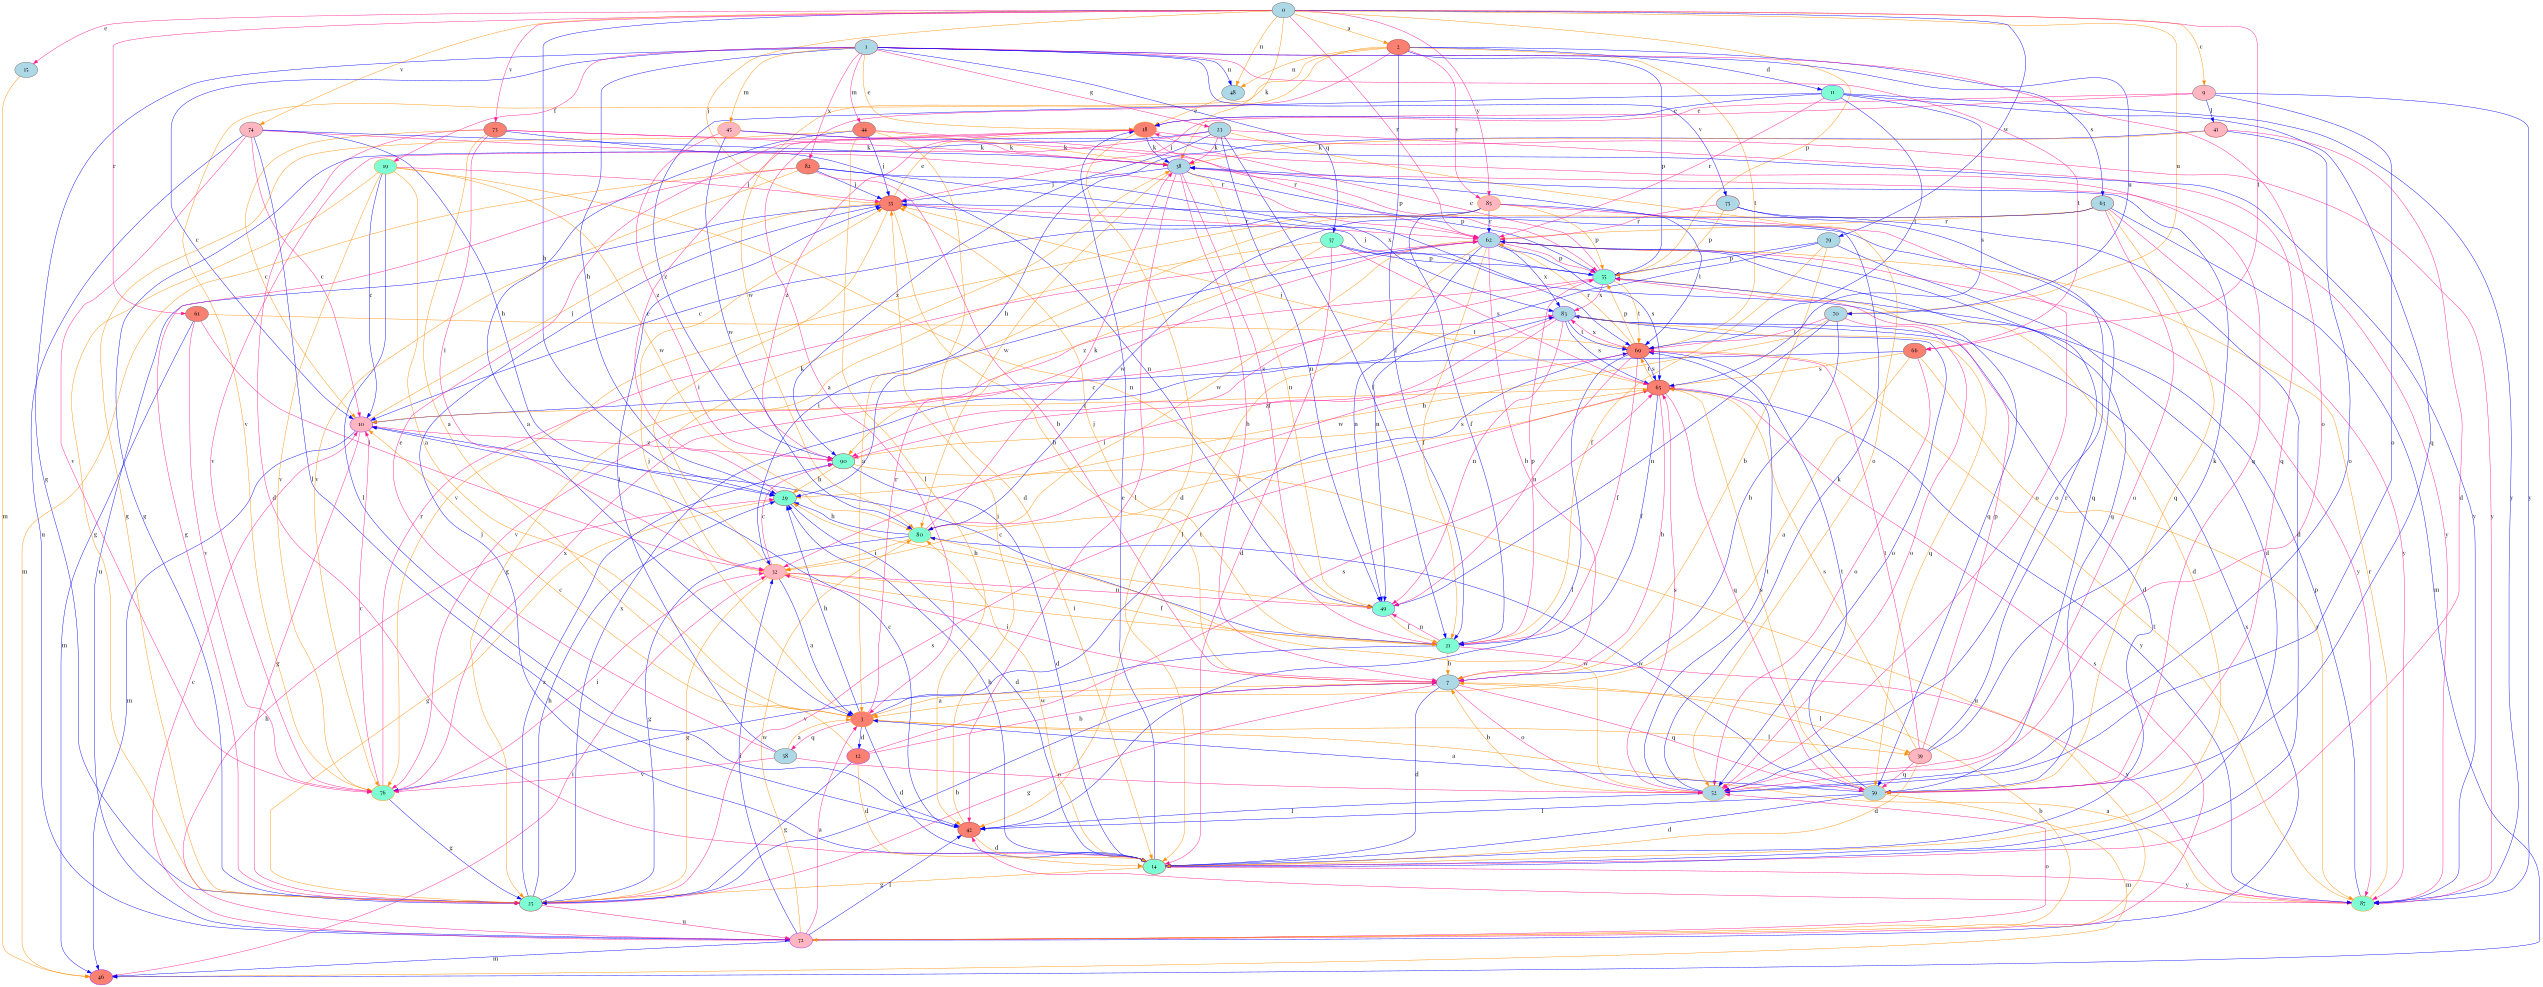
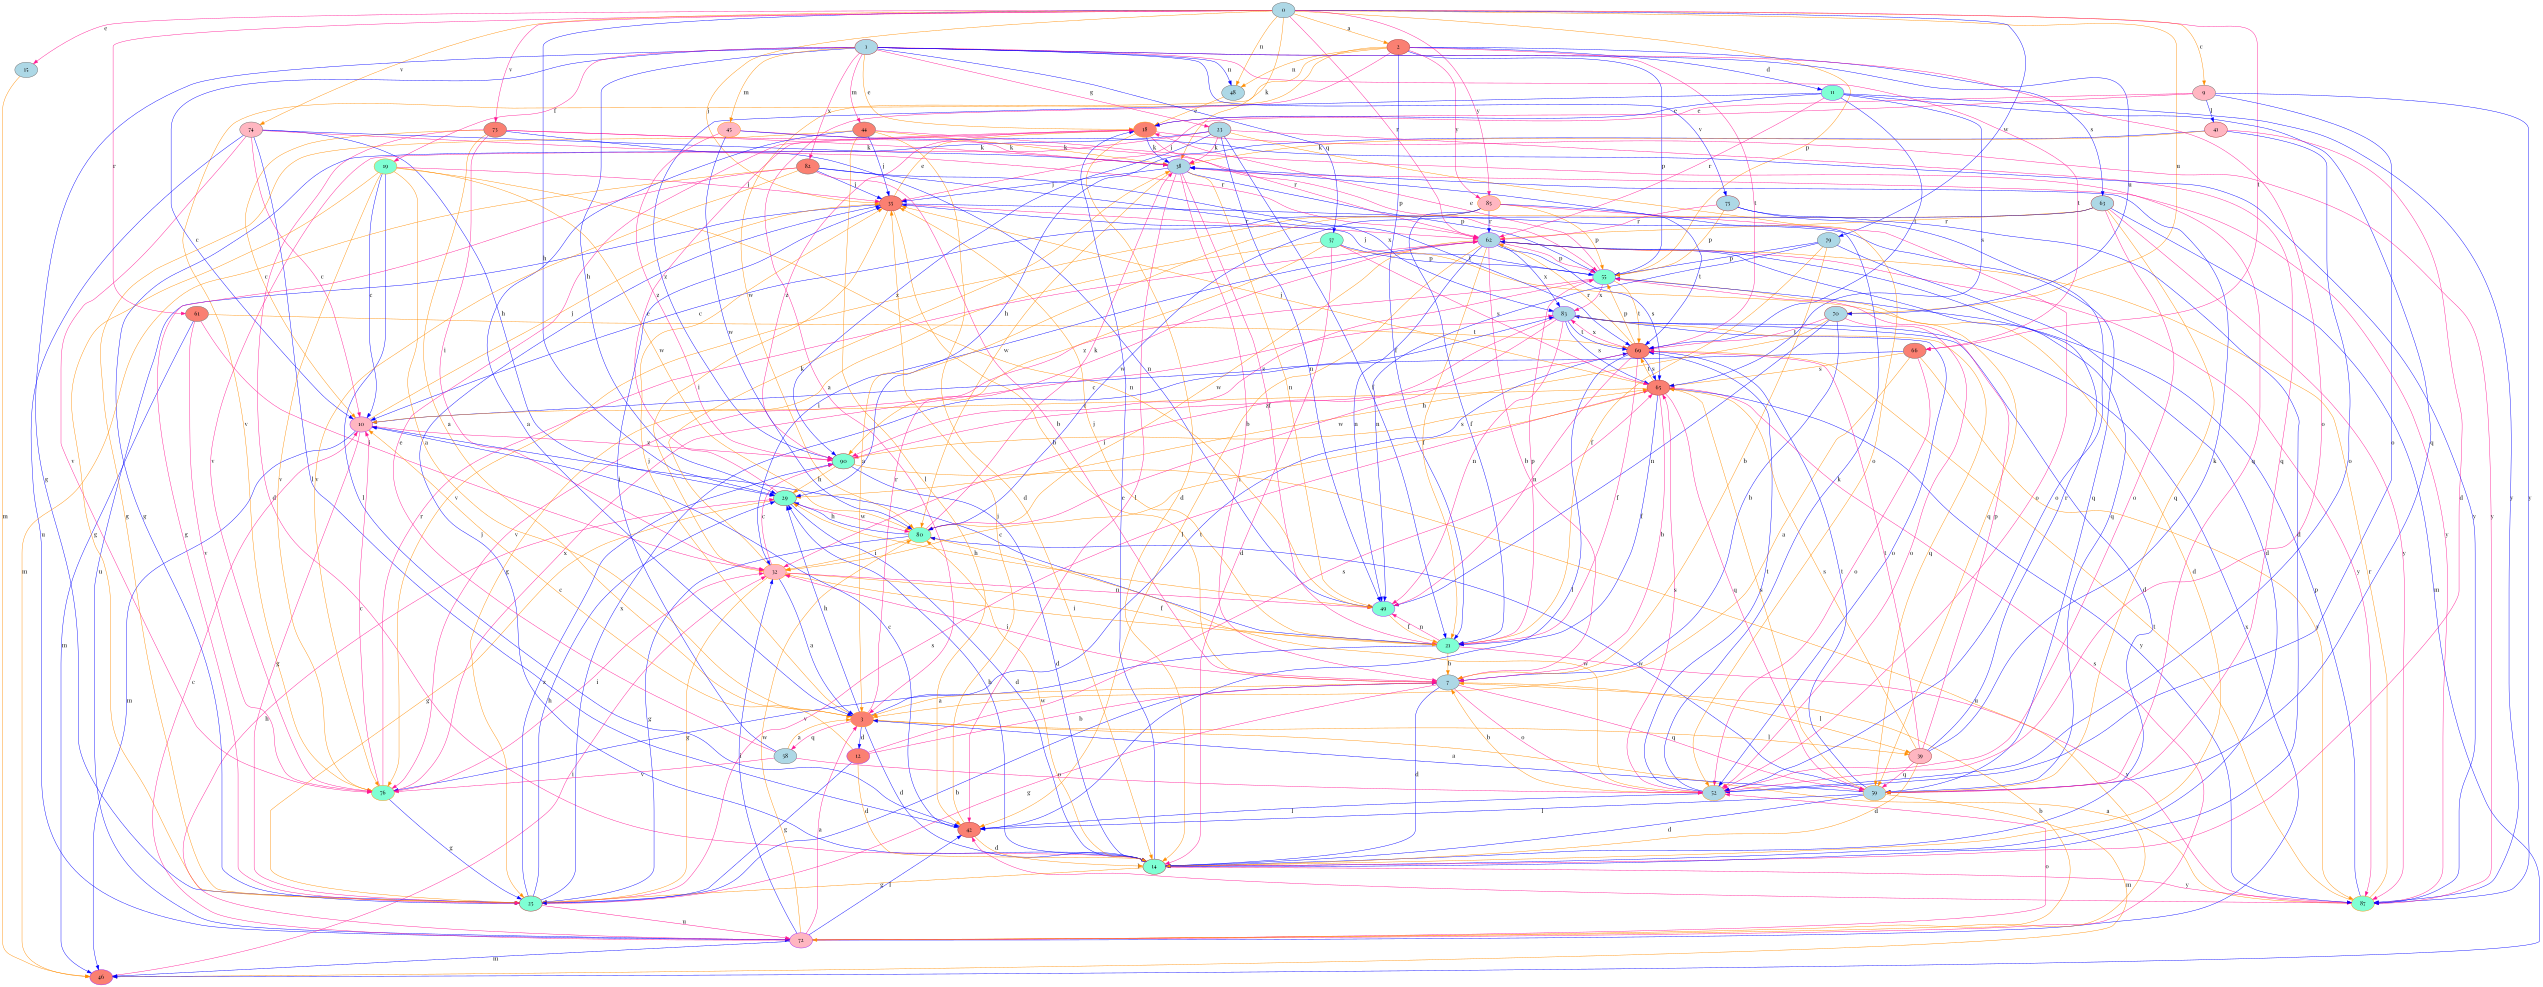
edge "2" -> "69": color darkorange -> deeppink
edge "57" -> "59": color blue -> darkorange
edge "29" -> "80": added, label "w"
